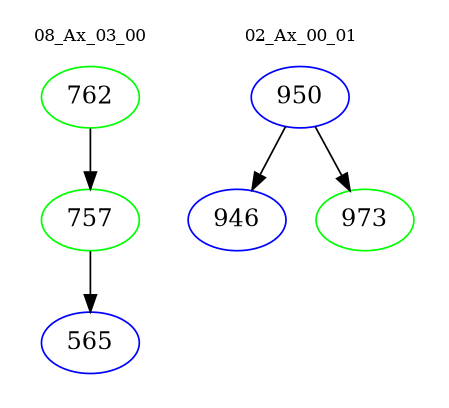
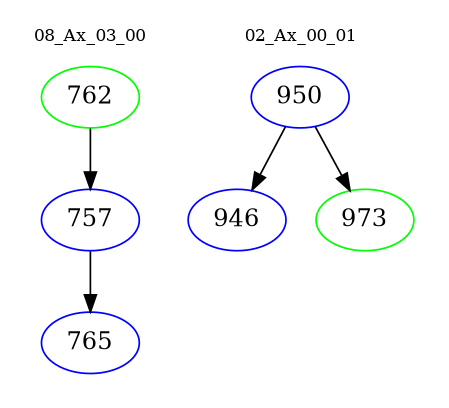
node "757": color green -> blue
node "565": label "565" -> "765"
